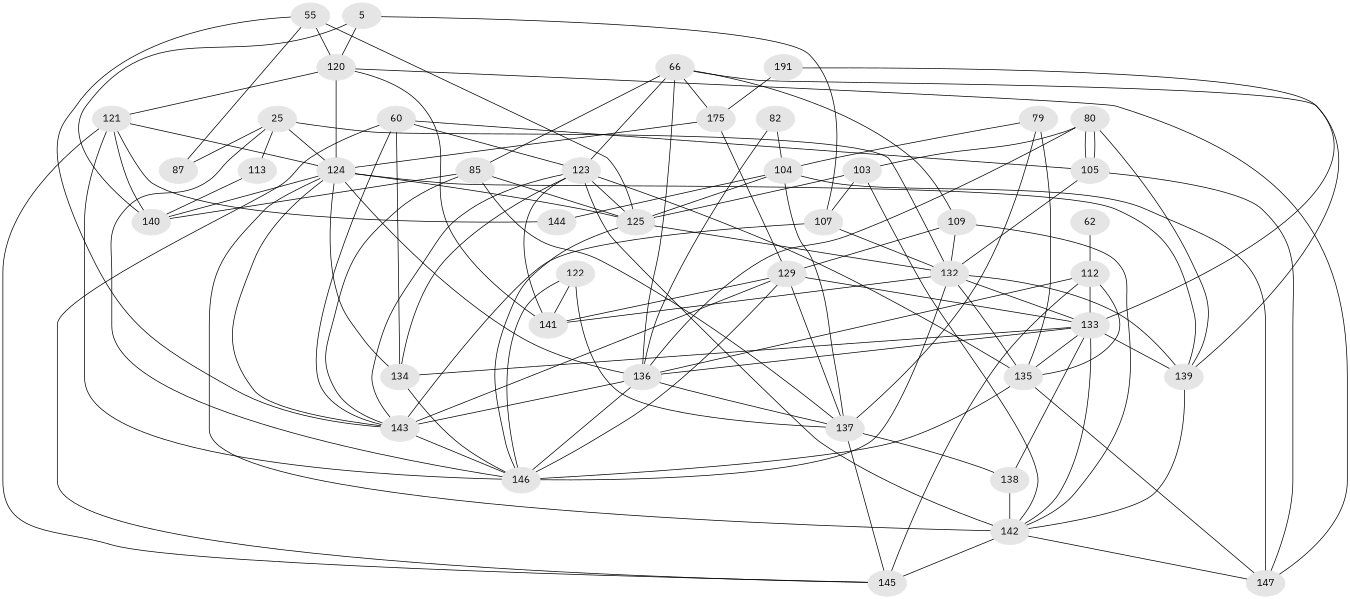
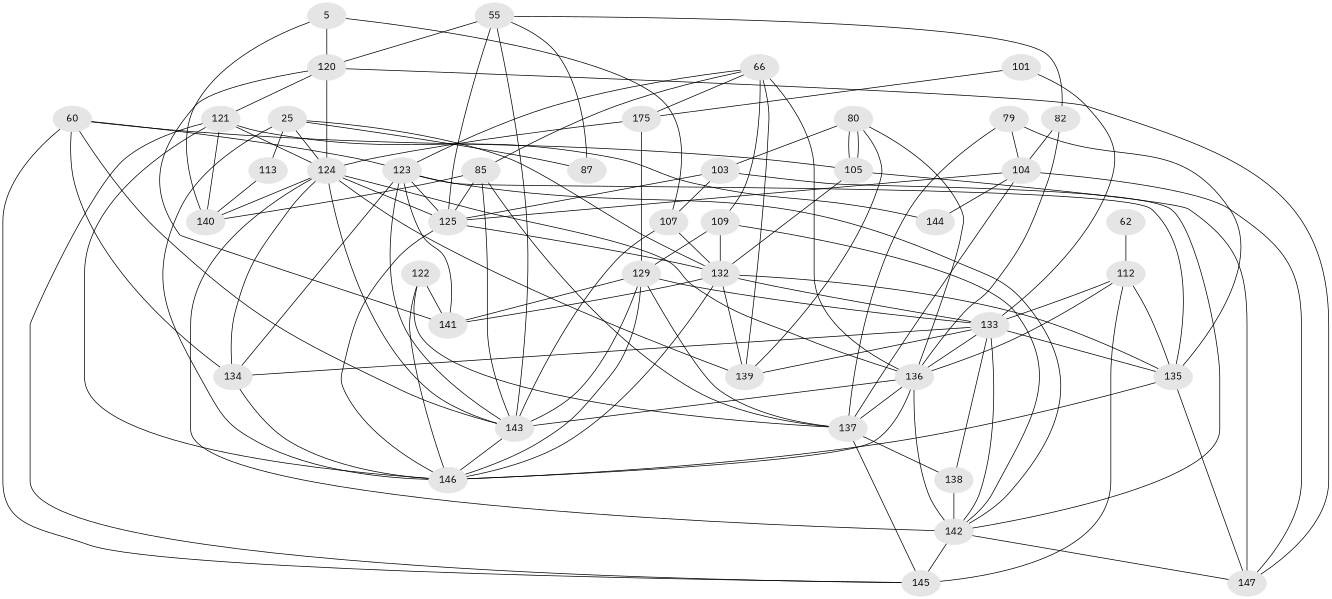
edge "55" -- "82": added
node "191": label "191" -> "101"
edge "139" -- "142": now "136" -- "142"
